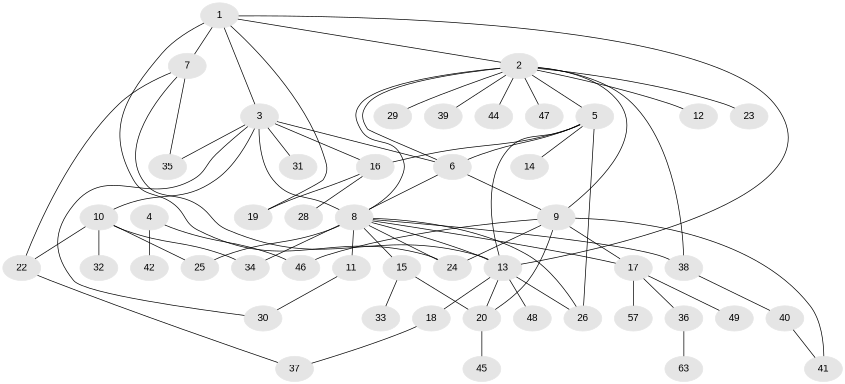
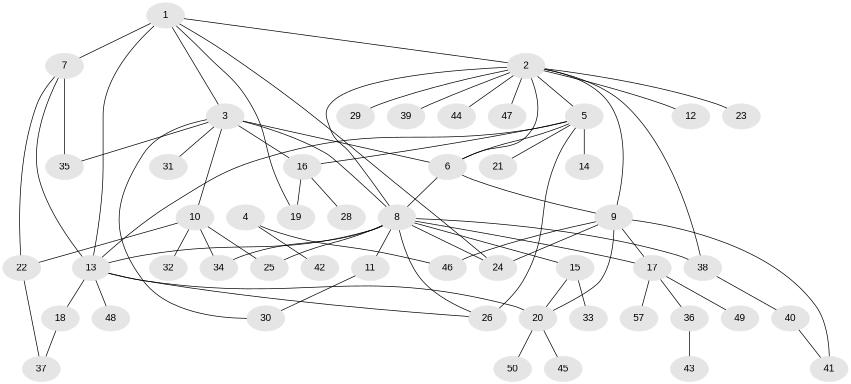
node "21": added
node "50": added
node "63": label "63" -> "43"
